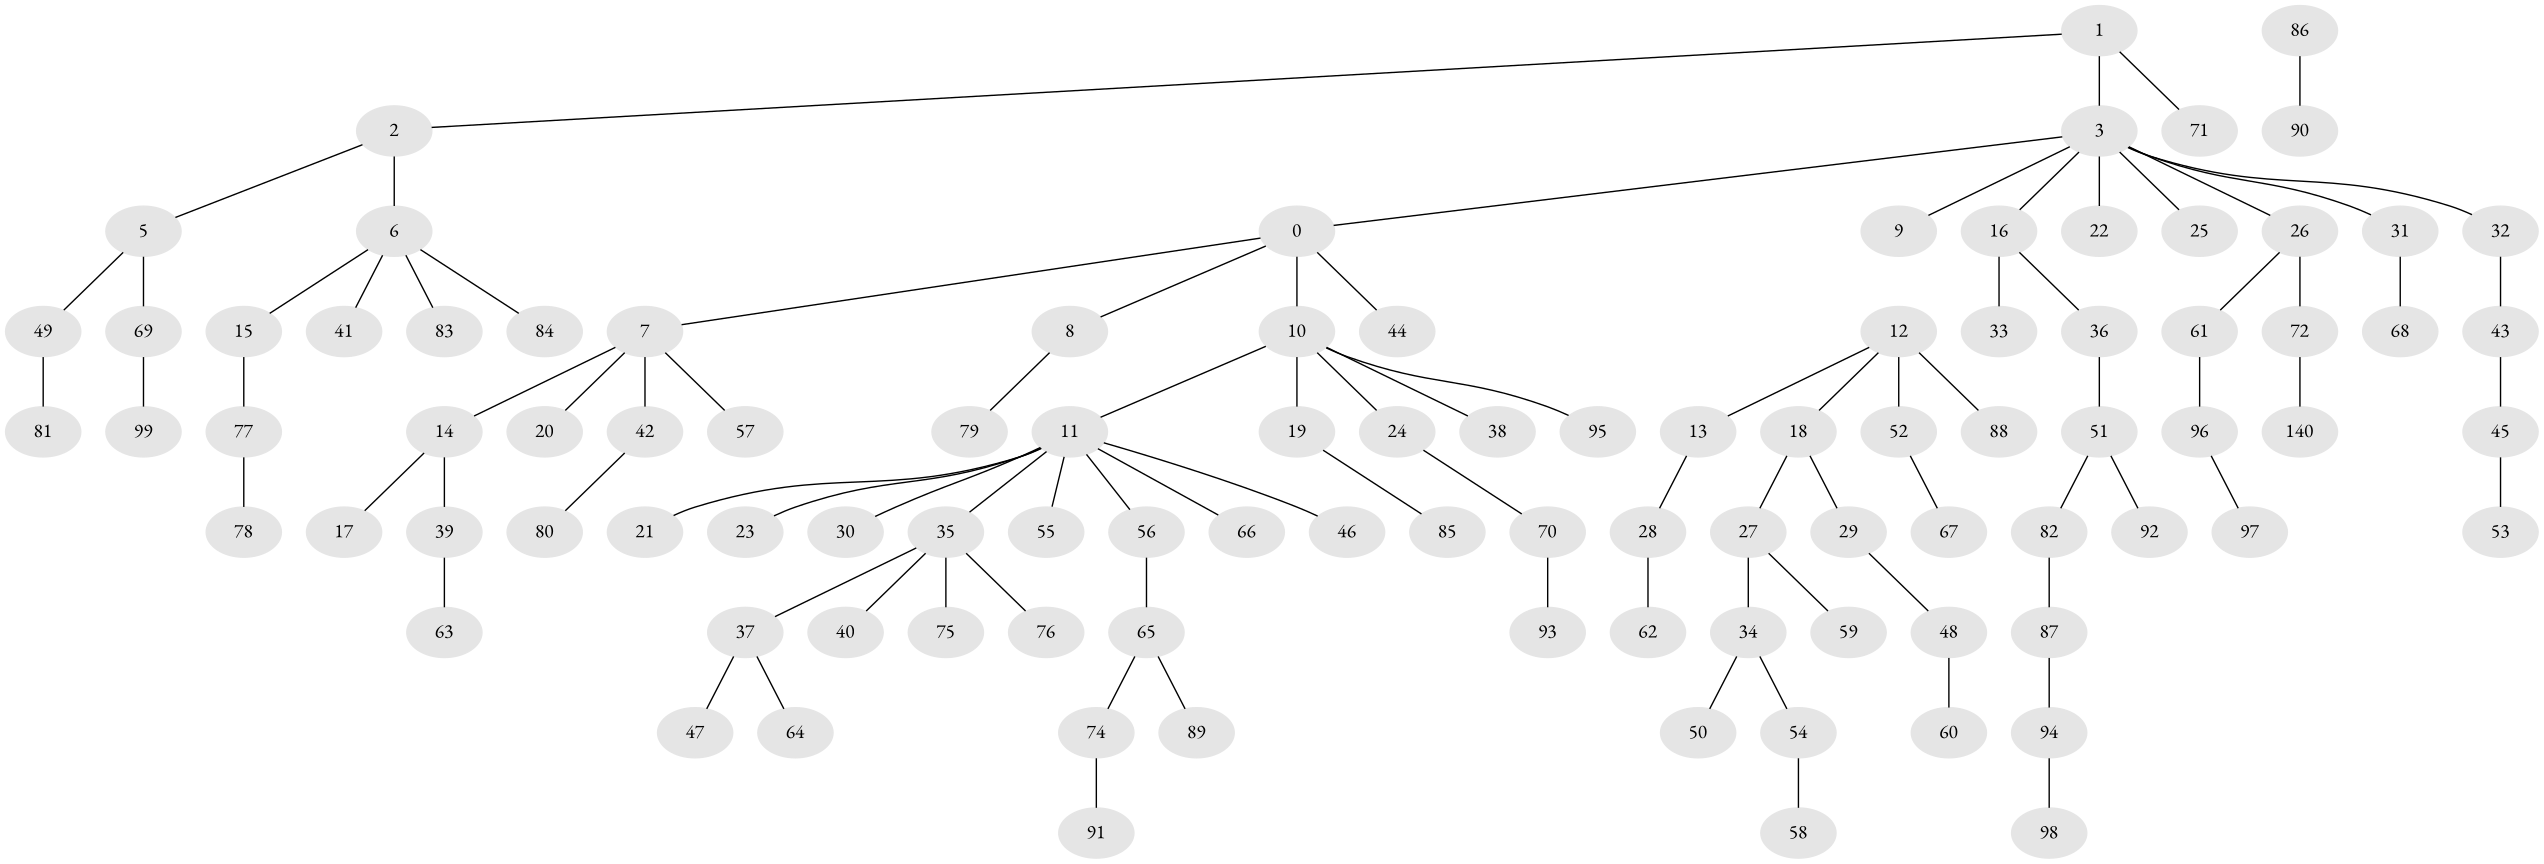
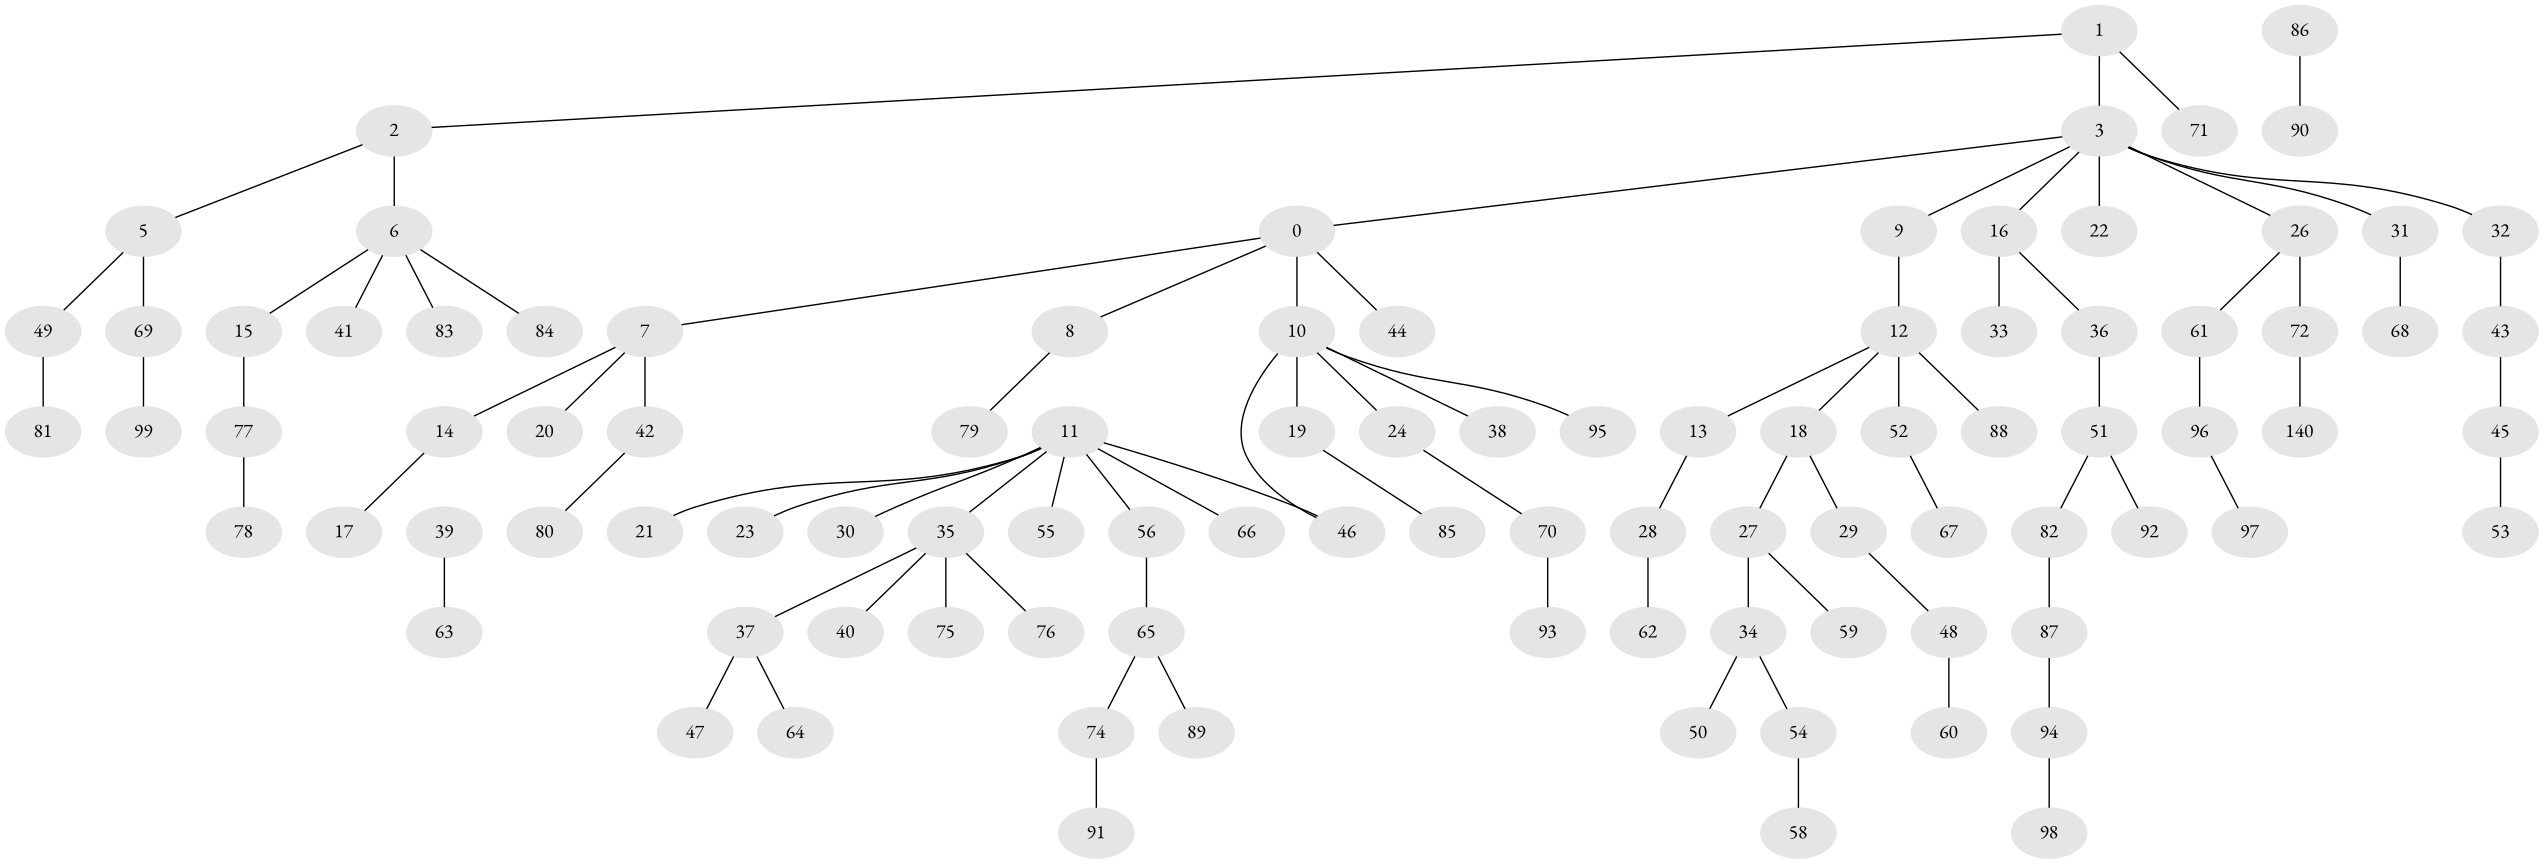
node "25": removed
edge "9" -- "12": added
edge "10" -- "11": now "10" -- "46"
node "57": removed
edge "14" -- "39": removed
